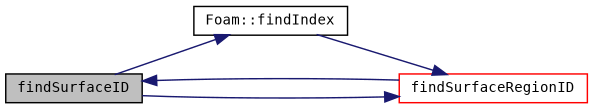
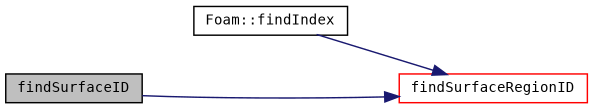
edge "findSurfaceID" -> "Foam::findIndex": removed
edge "findSurfaceRegionID" -> "findSurfaceID": removed
